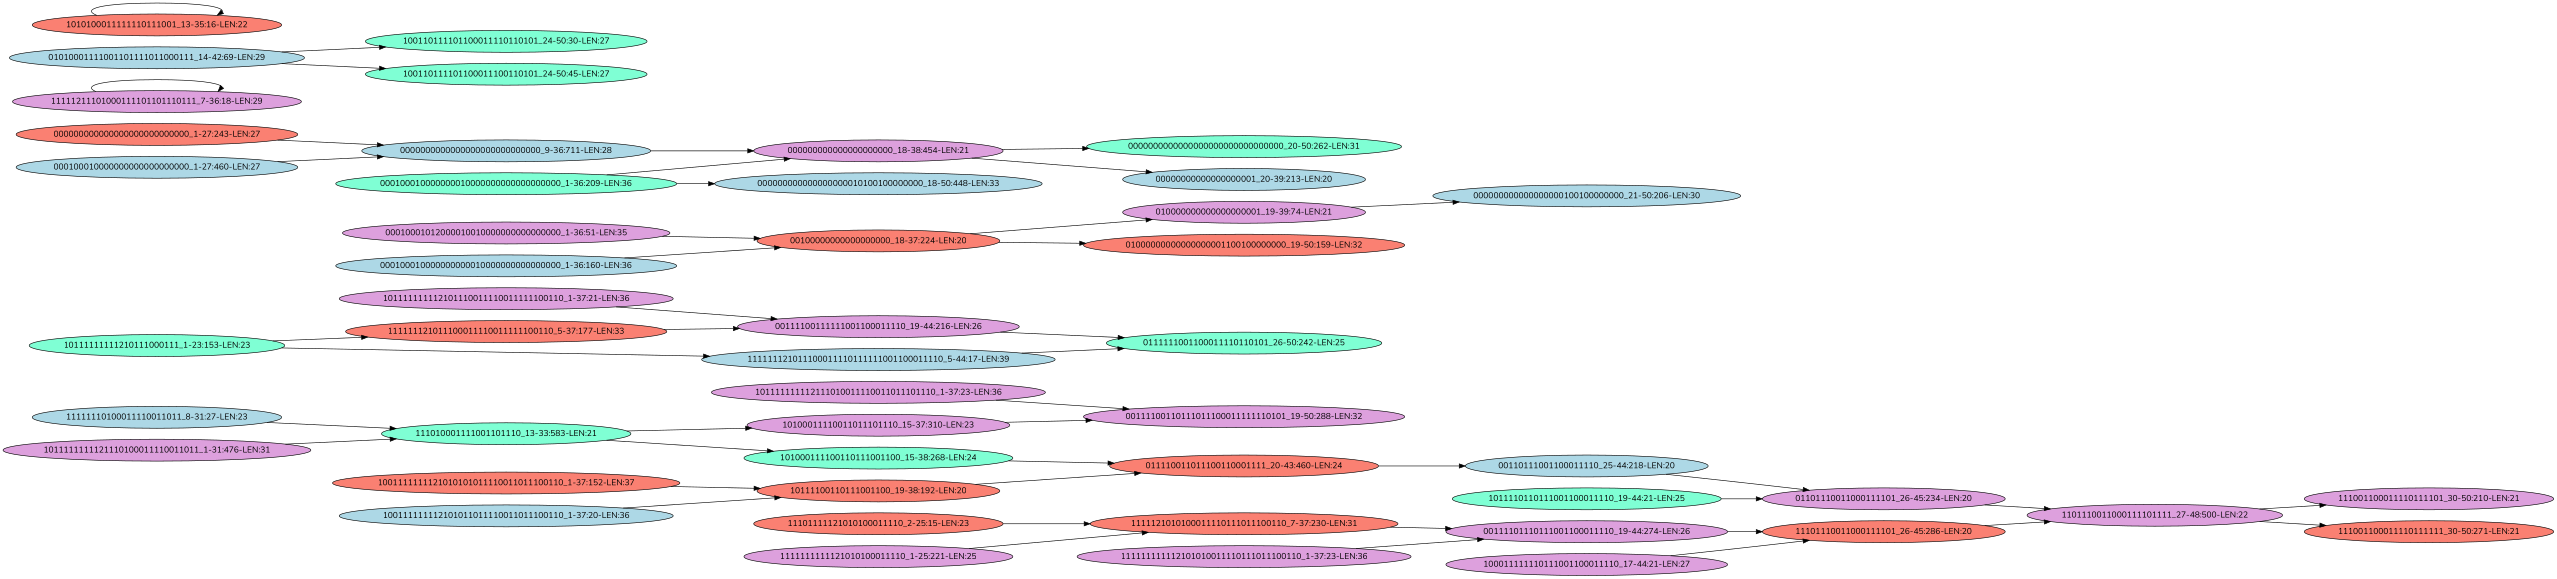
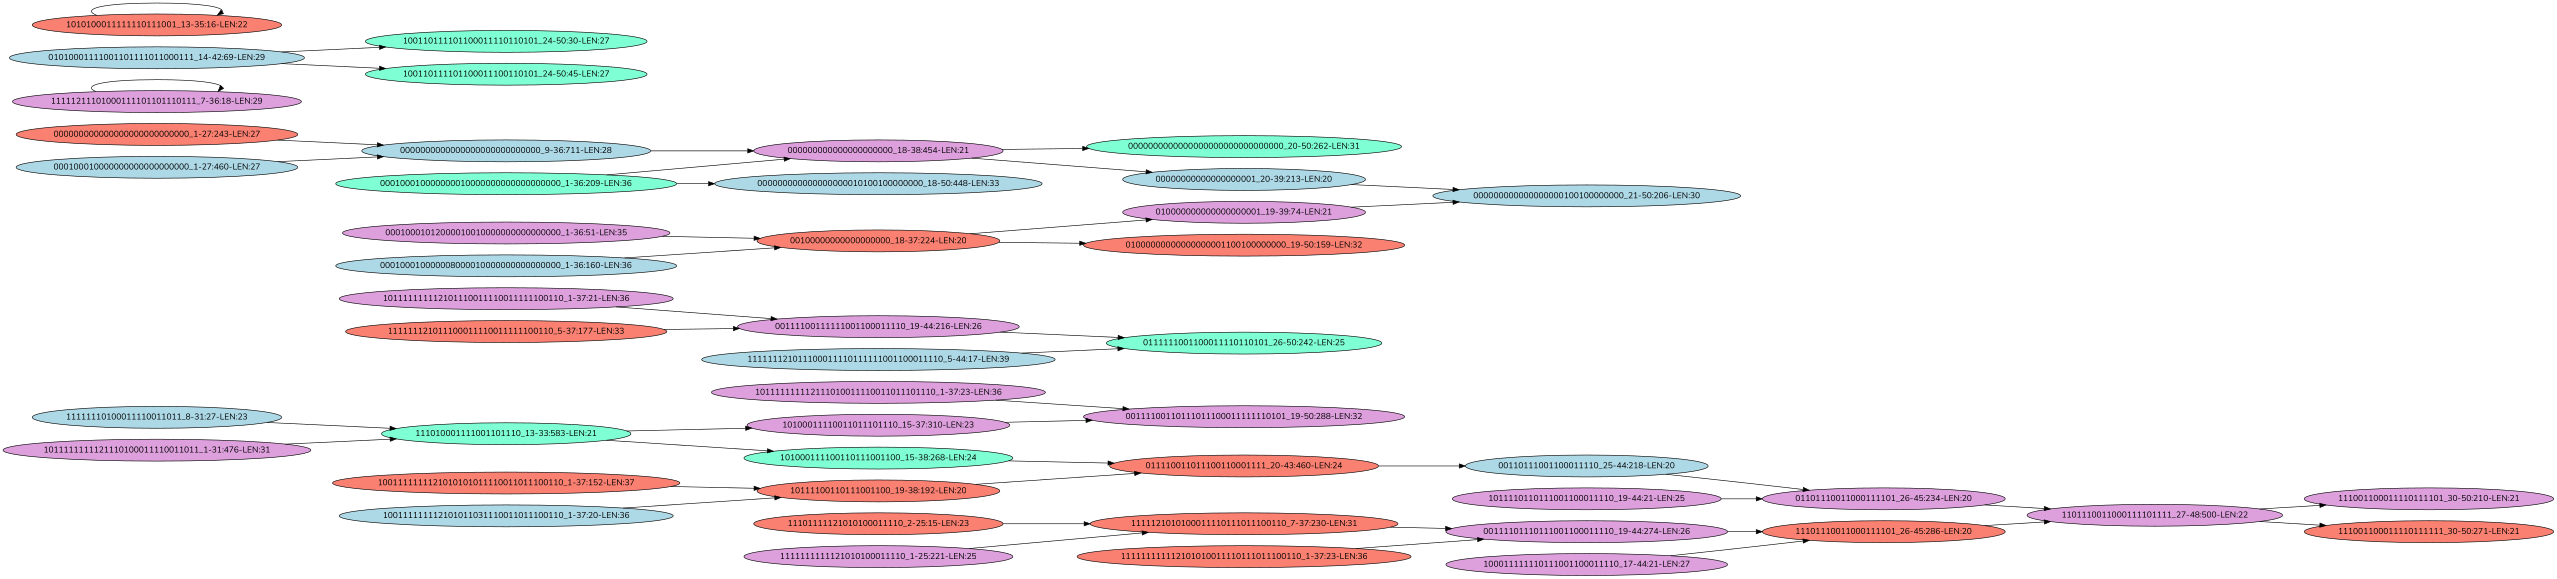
edge "00000000000000000001_20-39:213-LEN:20" -> "000000000000000000100100000000_21-50:206-LEN:30": added
node "000100010000000000010000000000000000_1-36:160-LEN:36": label "000100010000000000010000000000000000_1-36:160-LEN:36" -> "000100010000008000010000000000000000_1-36:160-LEN:36"
node "10111111111210111000111_1-23:153-LEN:23": removed
node "1011110110111001100011110_19-44:21-LEN:25": fillcolor aquamarine -> plum
node "100111111112101011011110011011100110_1-37:20-LEN:36": label "100111111112101011011110011011100110_1-37:20-LEN:36" -> "100111111112101011031110011011100110_1-37:20-LEN:36"
node "111111111112101010011110111011100110_1-37:23-LEN:36": fillcolor plum -> salmon
